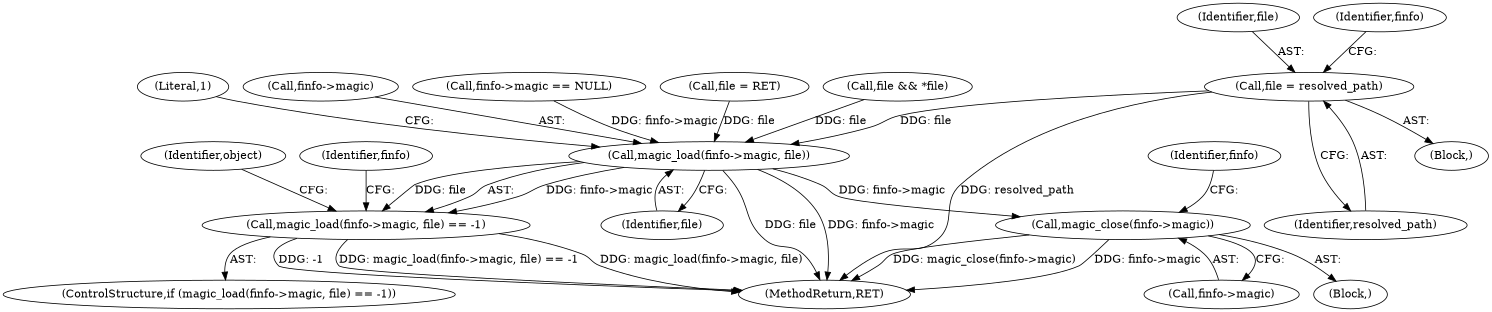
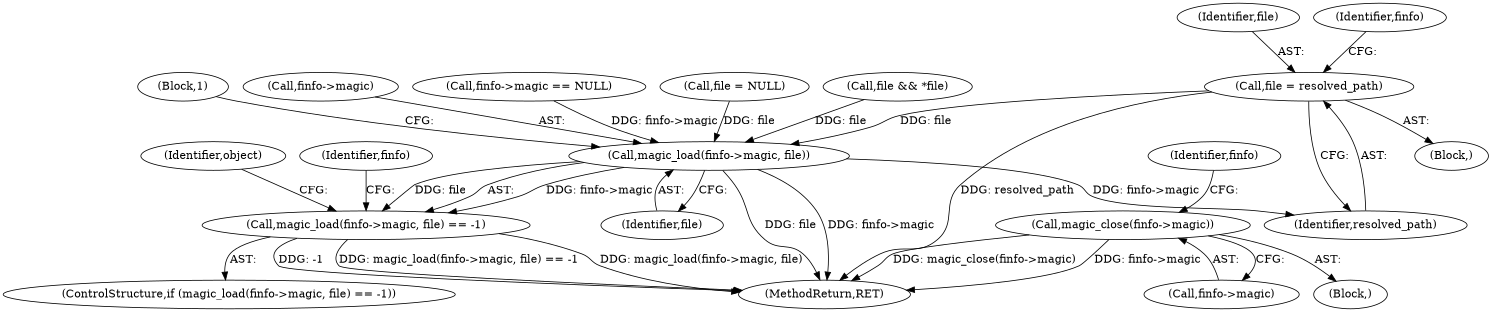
node "(Literal,1)": label "(Literal,1)" -> "(Block,1)"
node "(Call,file = RET)": label "(Call,file = RET)" -> "(Call,file = NULL)"
edge "(Call,magic_load(finfo->magic, file))" -> "(Call,magic_close(finfo->magic))": now "(Call,magic_load(finfo->magic, file))" -> "(Identifier,resolved_path)"
